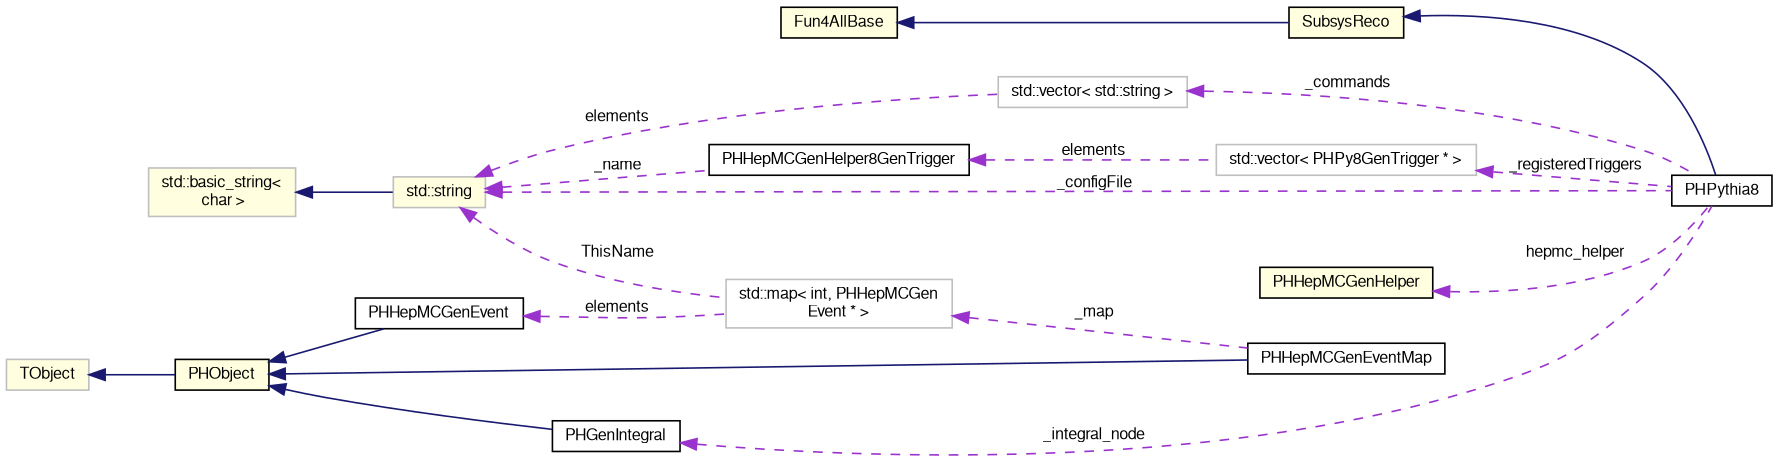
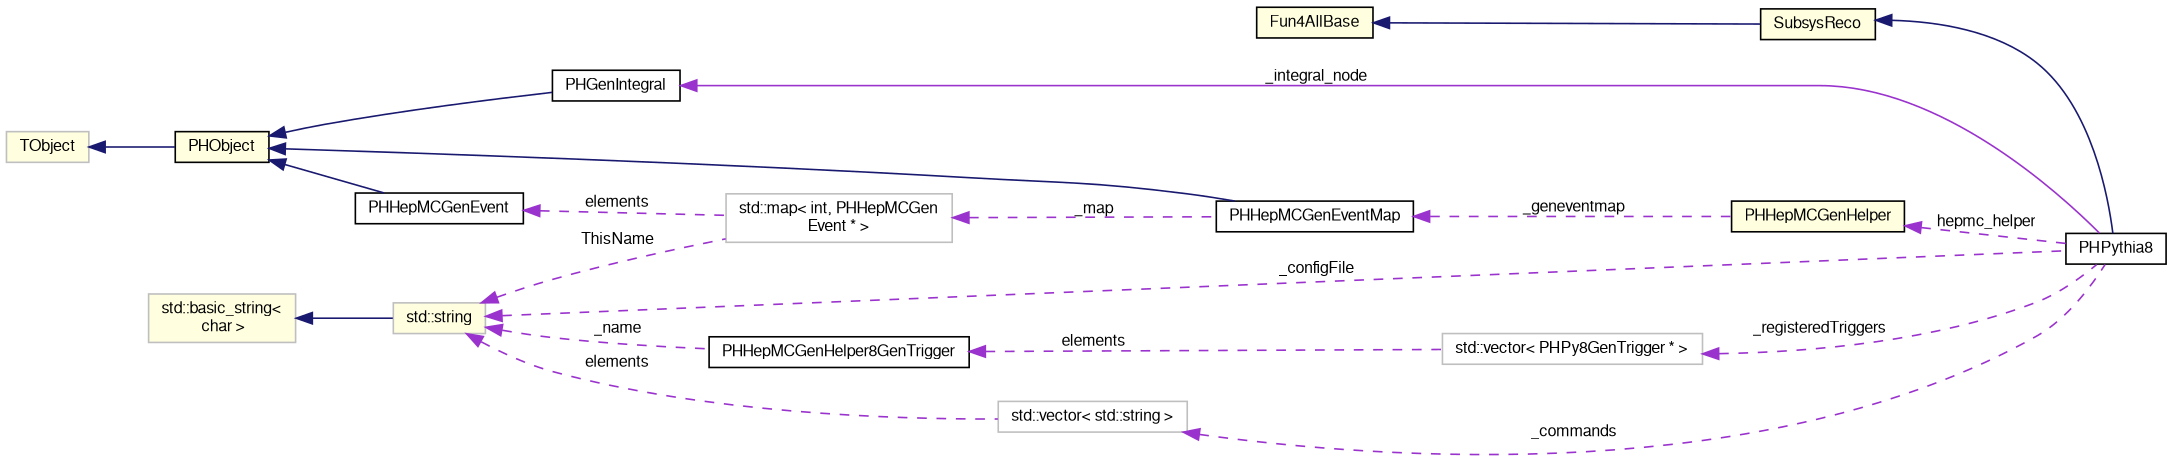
edge "PHHepMCGenHelper" -> "PHHepMCGenEventMap": added, label "_geneventmap"
edge "PHPythia8" -> "PHGenIntegral": style dashed -> solid
